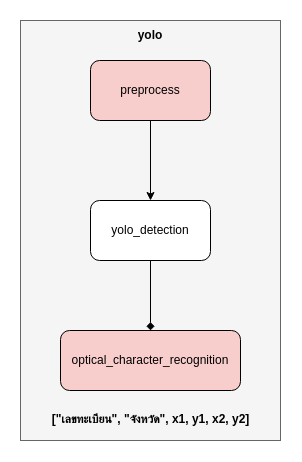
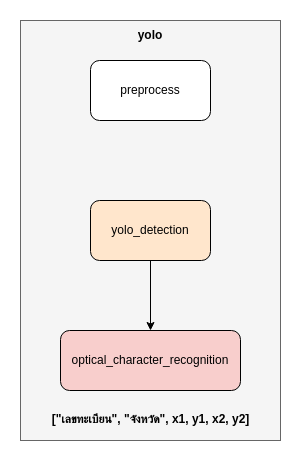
node "preprocess": fillcolor #f8cecc -> #ffffff
edge "preprocess" -> "yolo_detection": removed
node "yolo_detection": fillcolor #ffffff -> #ffe6cc
edge "yolo_detection" -> "optical_character_recognition": arrowhead diamond -> classic
